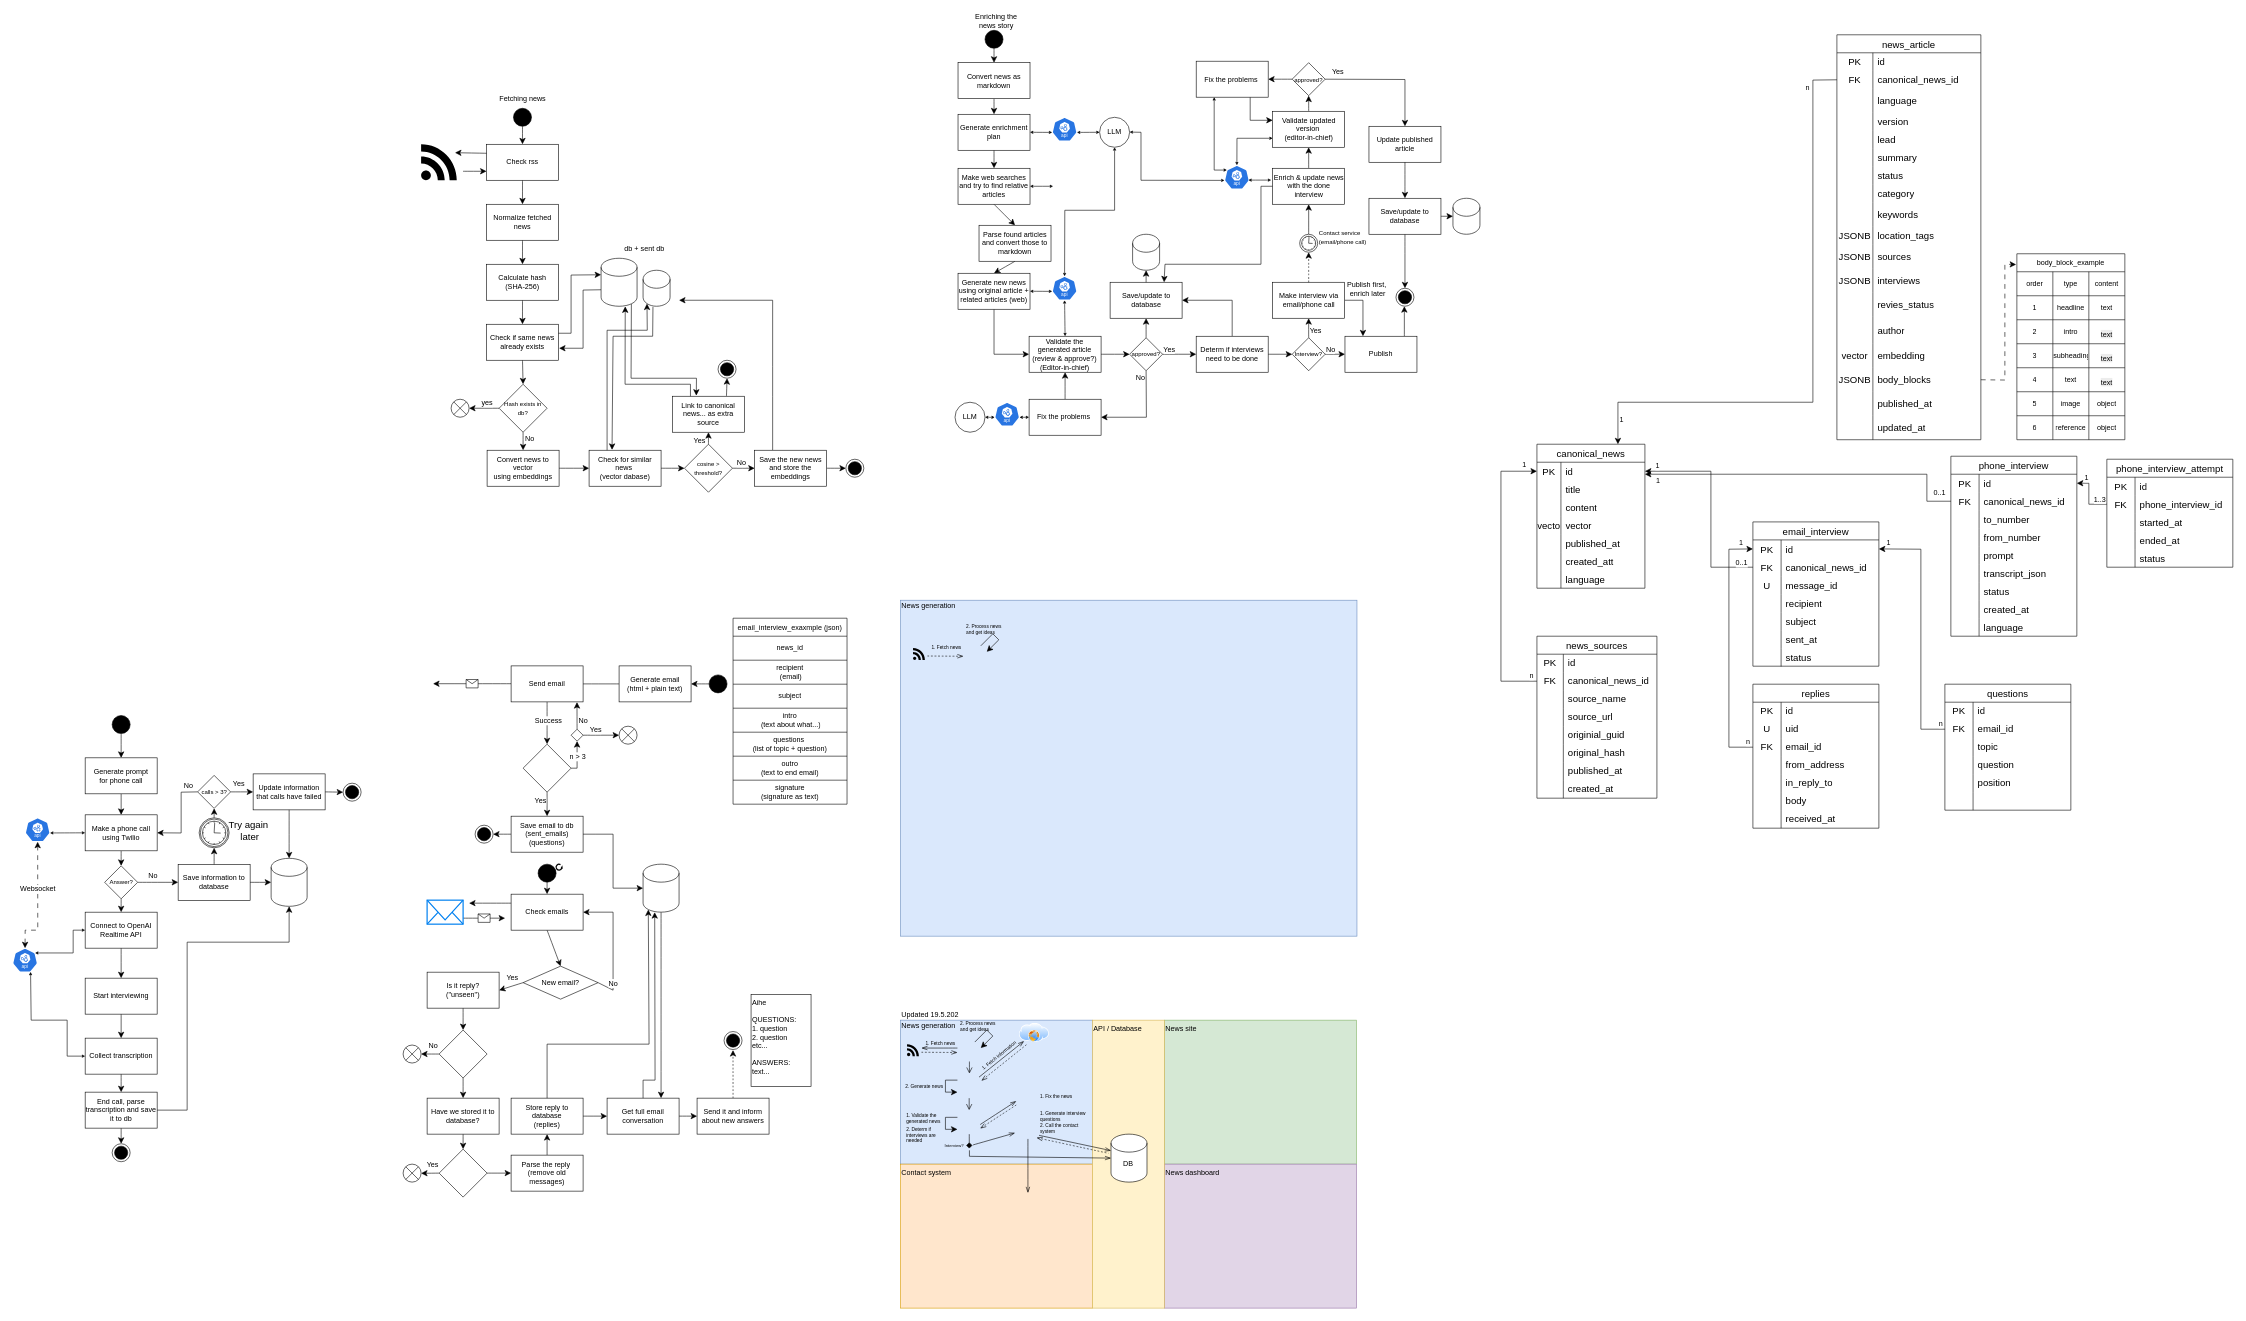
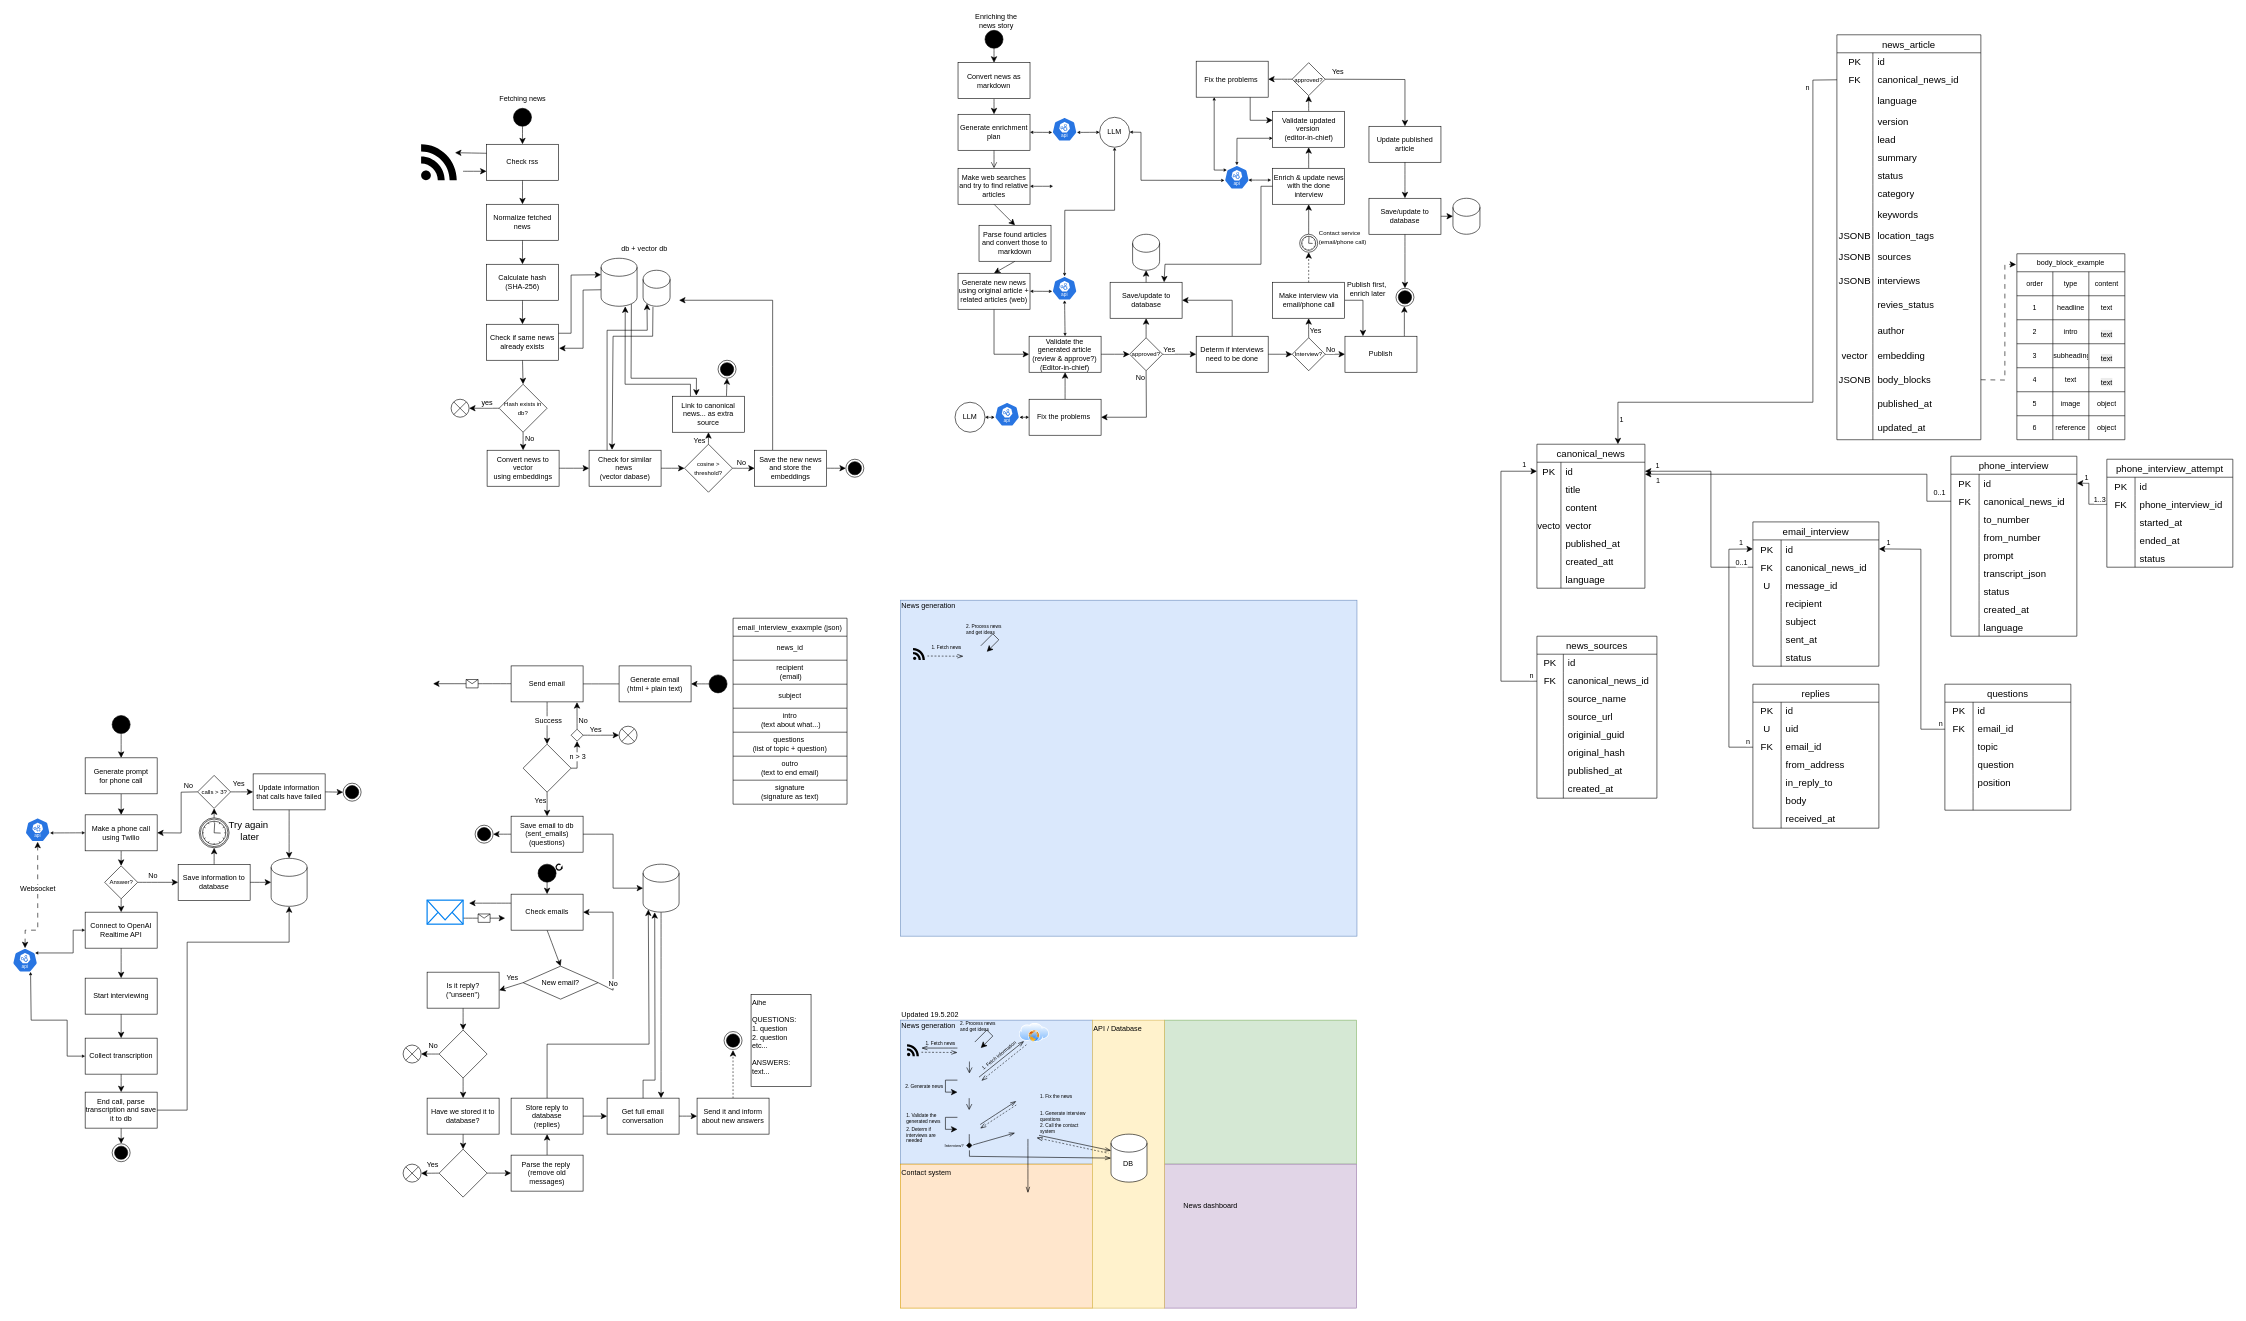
edge "Generate enrichment plan" -> "Make web searches and try to find relative articles": arrowhead classic -> open
node "db + sent db": label "db + sent db" -> "db + vector db"
node "News site": removed
node "News dashboard": moved (1194, 1173) -> (1212, 1206)
